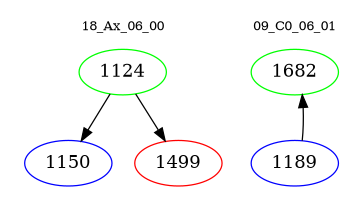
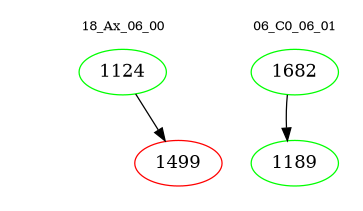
cluster "09_C0_06_01": label "09_C0_06_01" -> "06_C0_06_01"
edge "1189" -> "1682": reversed
node "1150": removed
node "1189": color blue -> green
